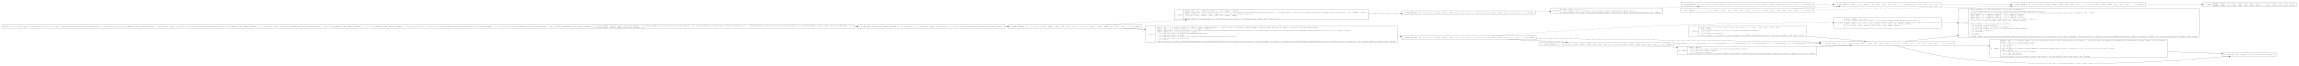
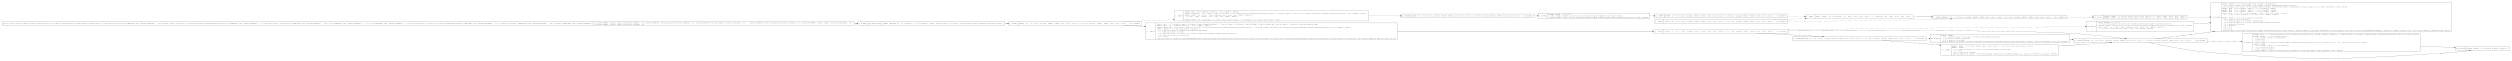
edge "11: 0x001e" -> "12: 0x0020": added
edge "15: 0x0038" -> "18: 0x0042": now "15: 0x0038" -> "17: 0x003e"
